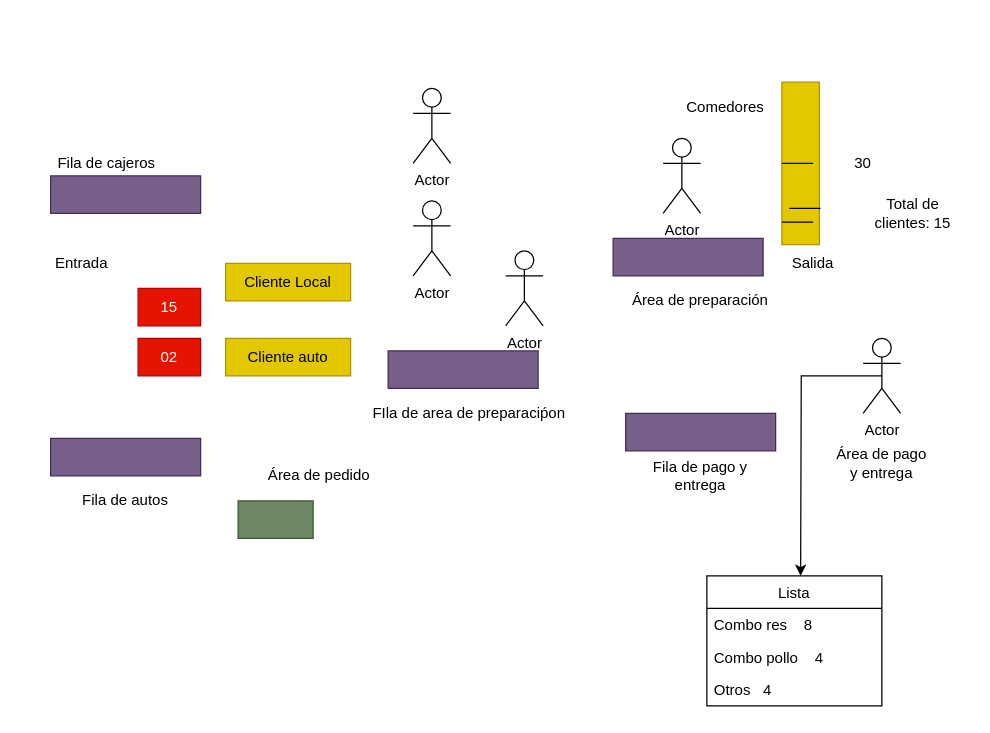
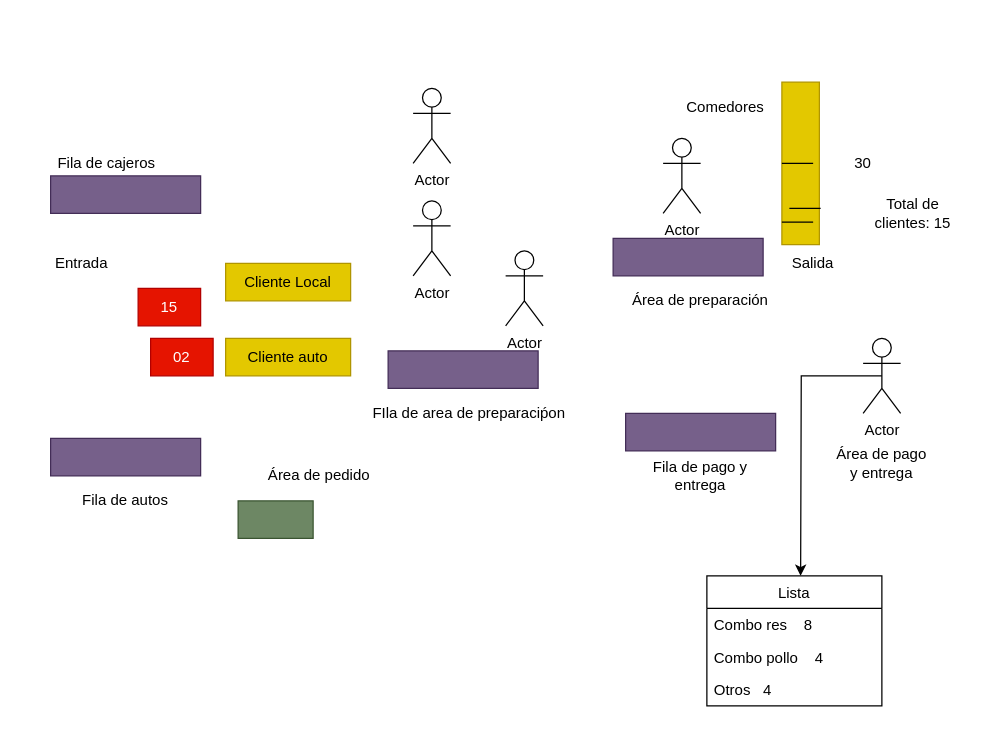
node "02": moved (169, 357) -> (182, 357)
